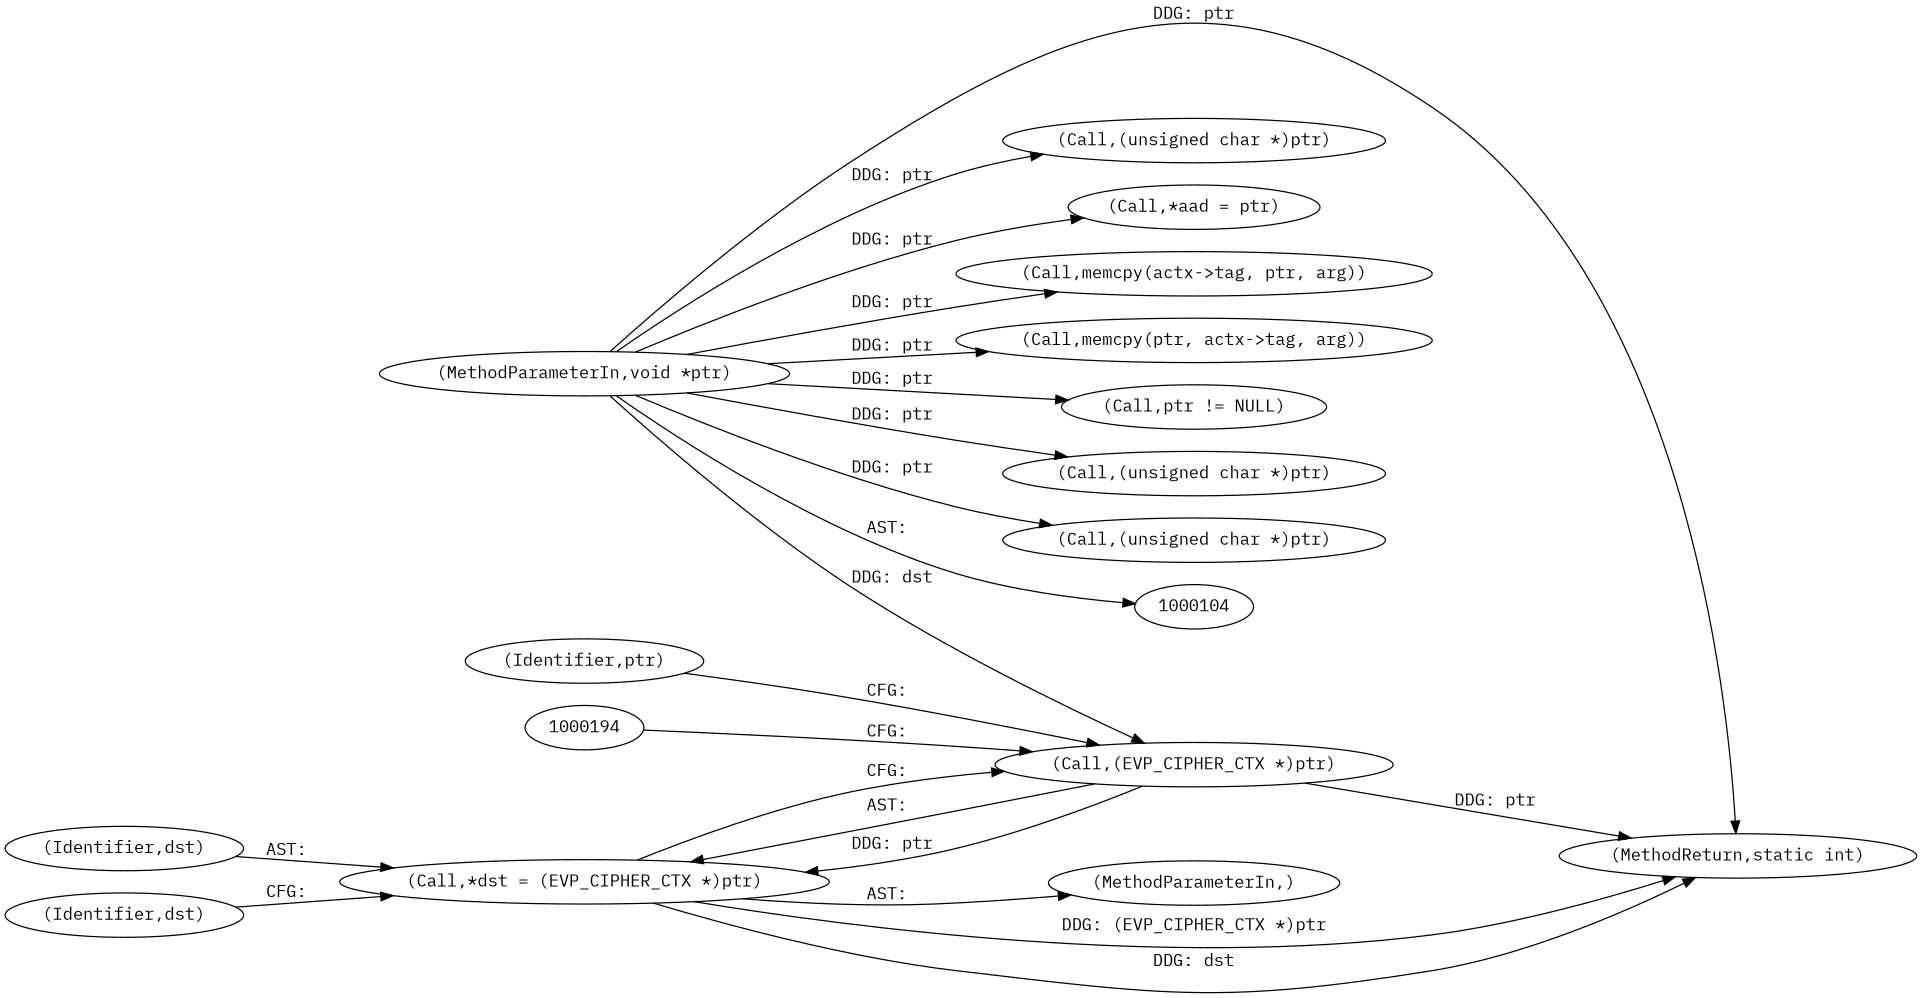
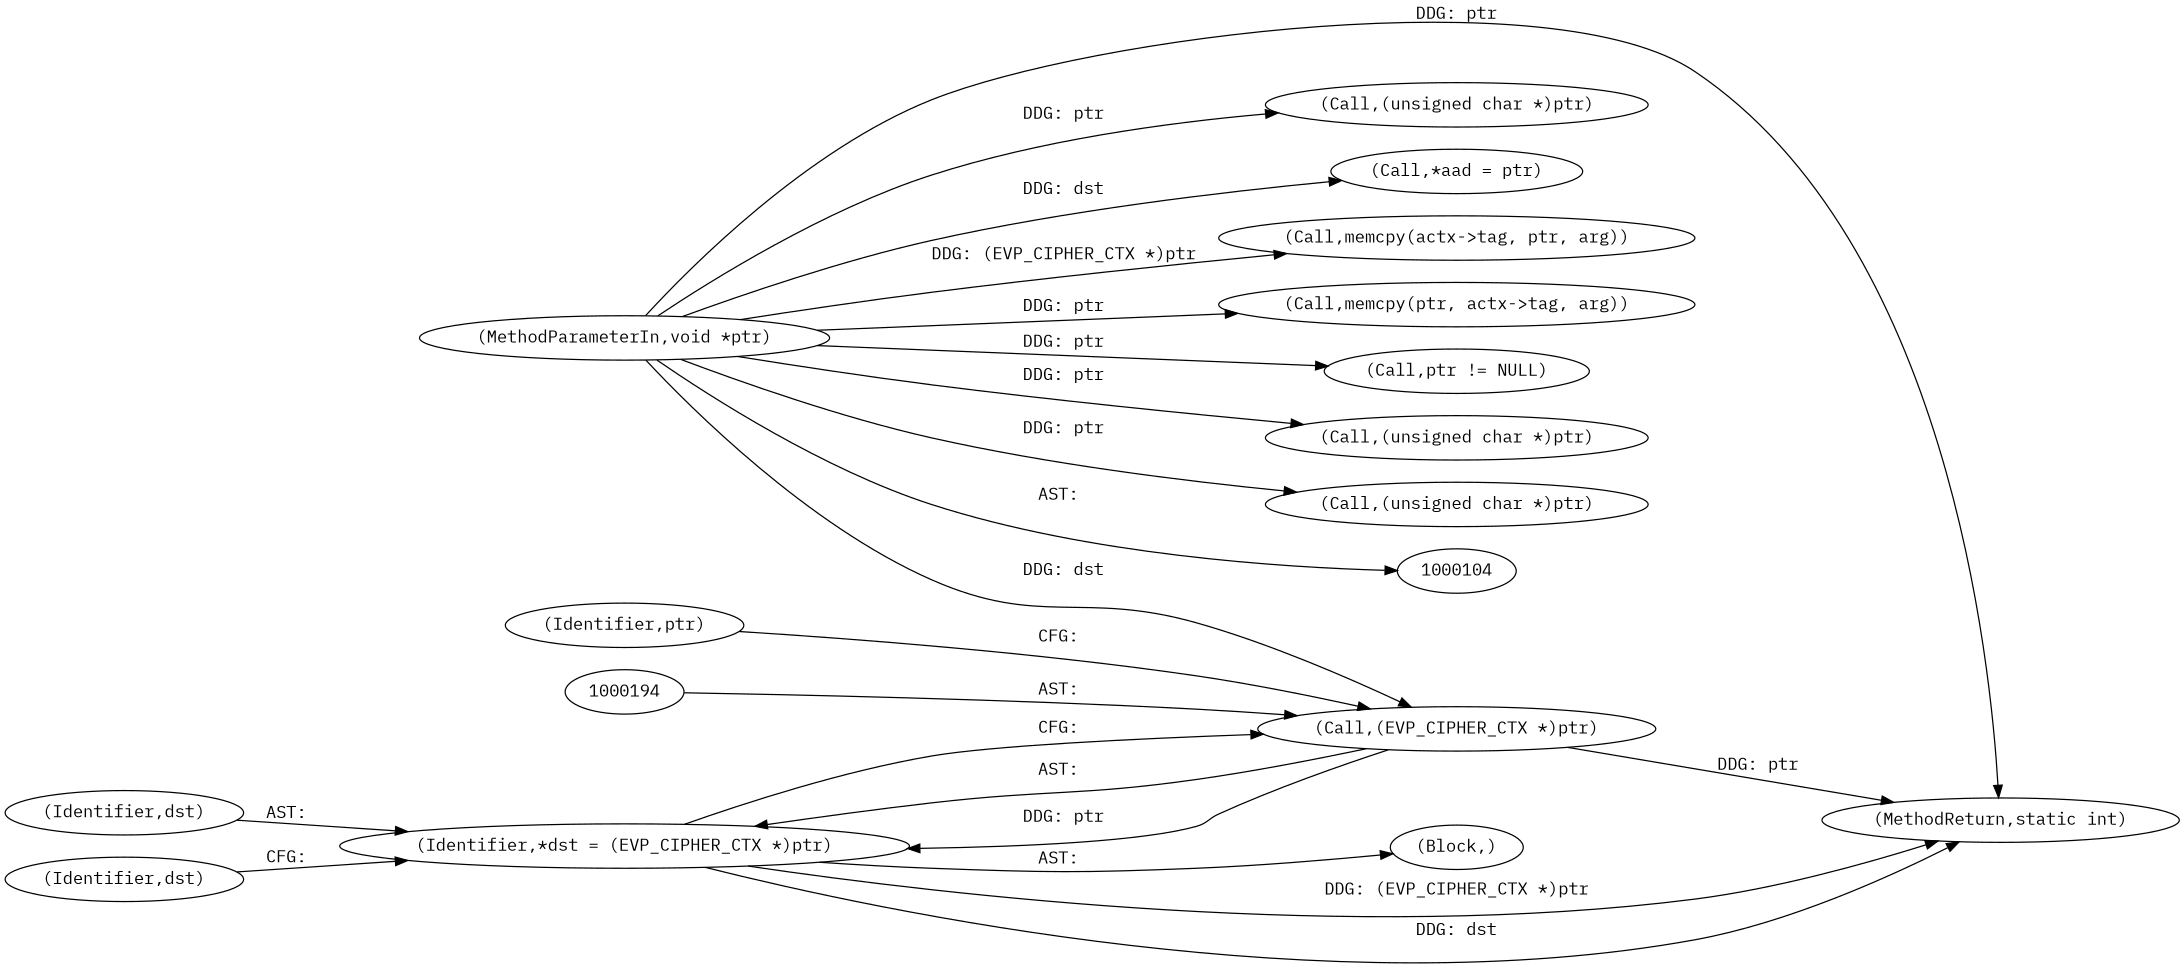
edge "(MethodParameterIn,void *ptr)" -> "(Call,*aad = ptr)": label "DDG: ptr" -> "DDG: dst"
edge "(MethodParameterIn,void *ptr)" -> "(Call,memcpy(actx->tag, ptr, arg))": label "DDG: ptr" -> "DDG: (EVP_CIPHER_CTX *)ptr"
edge "1000194" -> "(Call,(EVP_CIPHER_CTX *)ptr)": label "CFG: " -> "AST: "
node "(Call,*dst = (EVP_CIPHER_CTX *)ptr)": label "(Call,*dst = (EVP_CIPHER_CTX *)ptr)" -> "(Identifier,*dst = (EVP_CIPHER_CTX *)ptr)"
node "(MethodParameterIn,)": label "(MethodParameterIn,)" -> "(Block,)"
